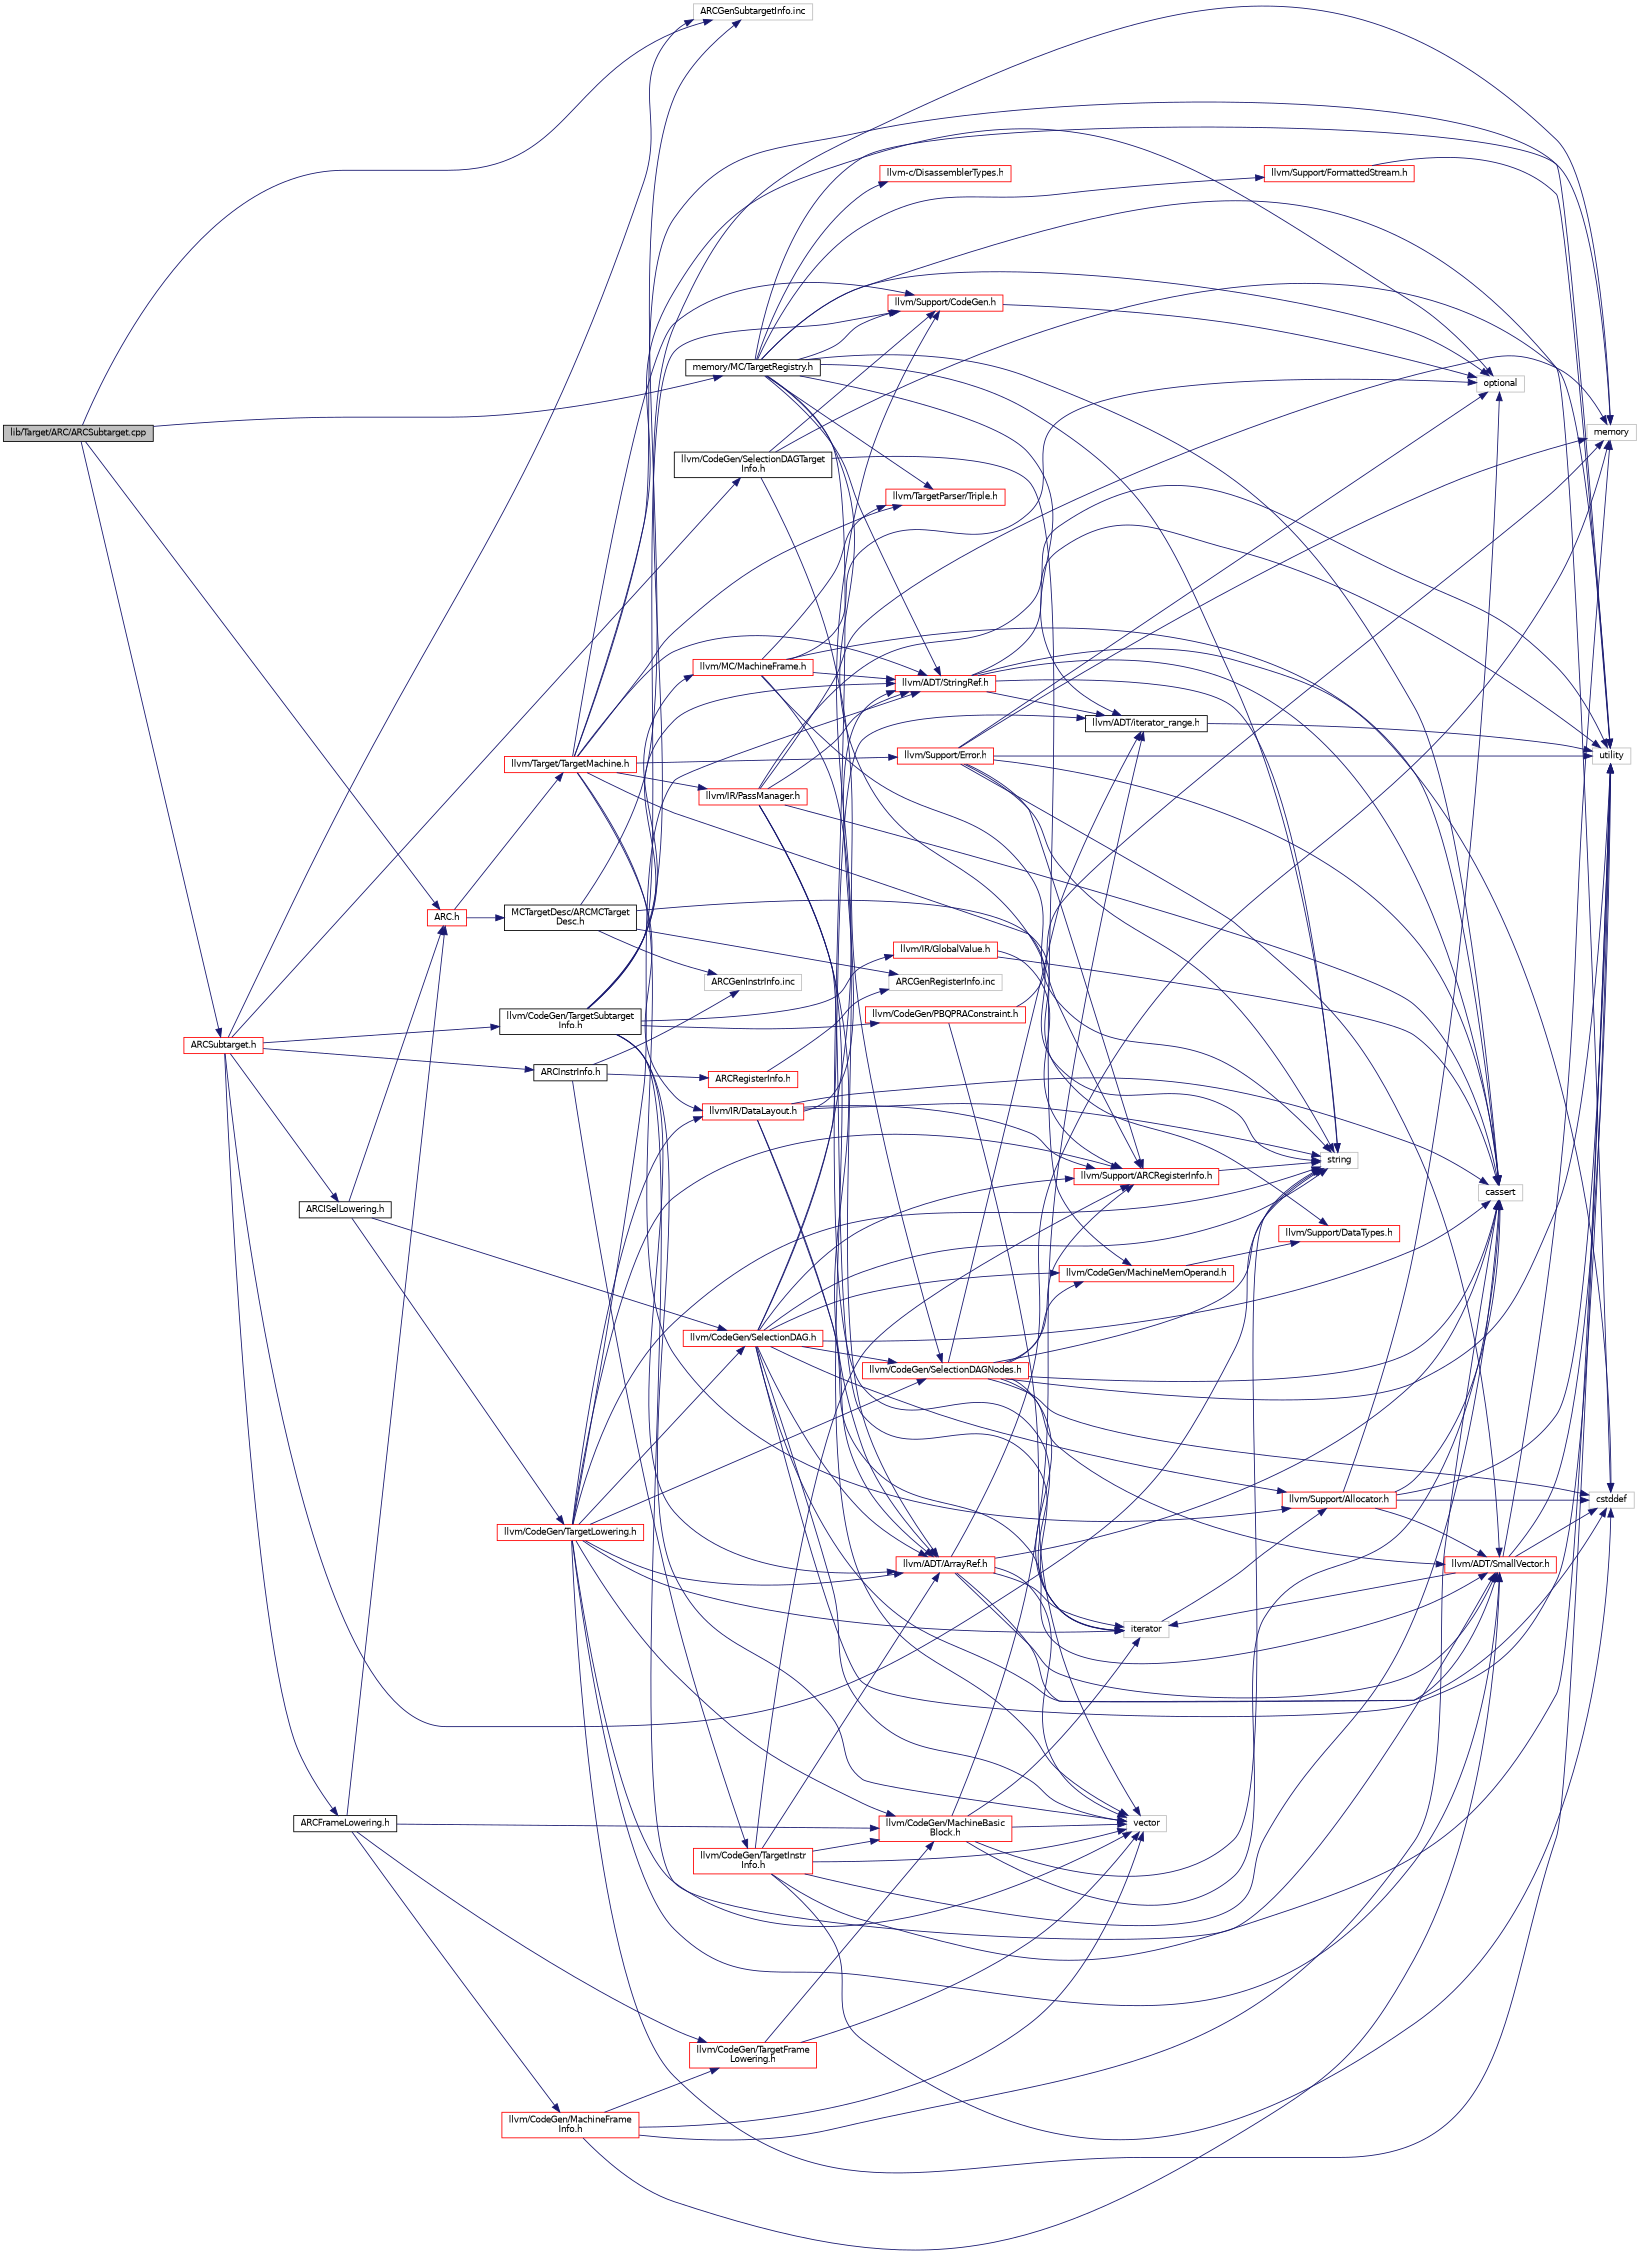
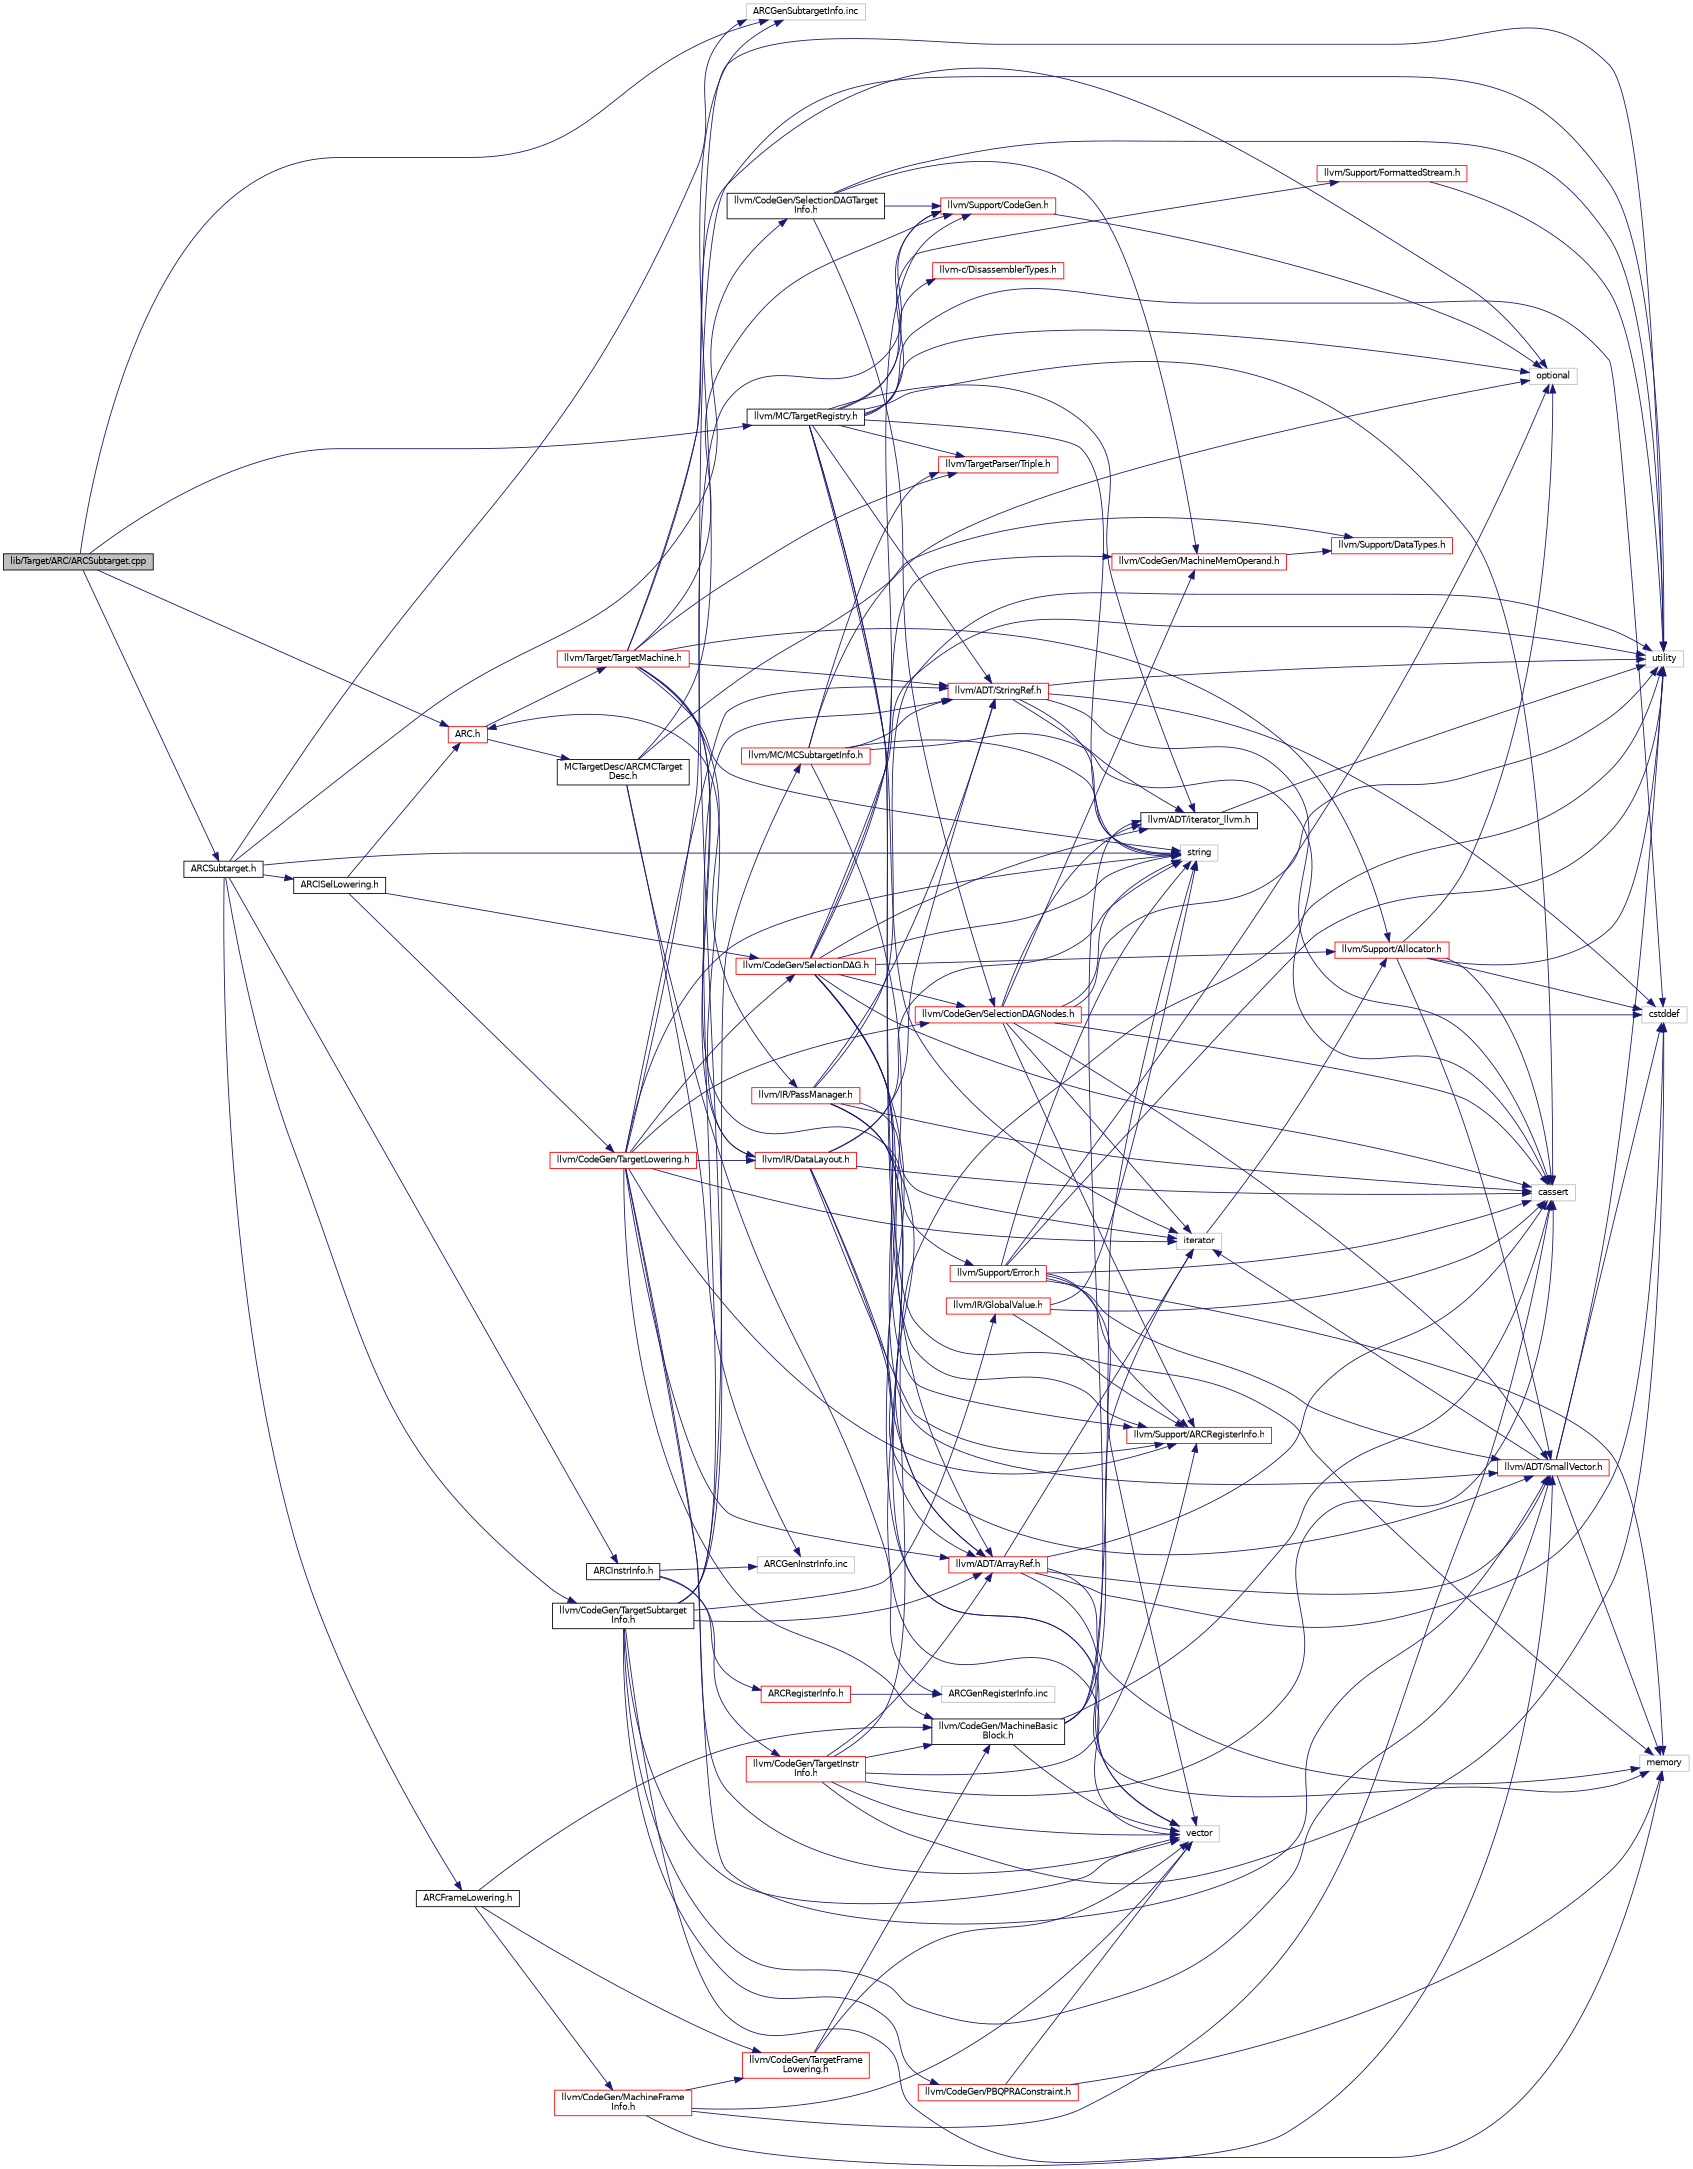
node "memory/MC/TargetRegistry.h": label "memory/MC/TargetRegistry.h" -> "llvm/MC/TargetRegistry.h"
node "llvm/MC/MachineFrame.h": label "llvm/MC/MachineFrame.h" -> "llvm/MC/MCSubtargetInfo.h"
node "llvm/ADT/iterator_range.h": label "llvm/ADT/iterator_range.h" -> "llvm/ADT/iterator_llvm.h"
node "ARCSubtarget.h": color red -> black
edge "llvm/Support/ARCRegisterInfo.h" -> "string": now "llvm/IR/GlobalValue.h" -> "string"
edge "ARCFrameLowering.h" -> "ARC.h": now "llvm/IR/DataLayout.h" -> "ARC.h"
edge "llvm/Support/Error.h" -> "vector": added
node "llvm/CodeGen/MachineBasic Block.h": color red -> black
